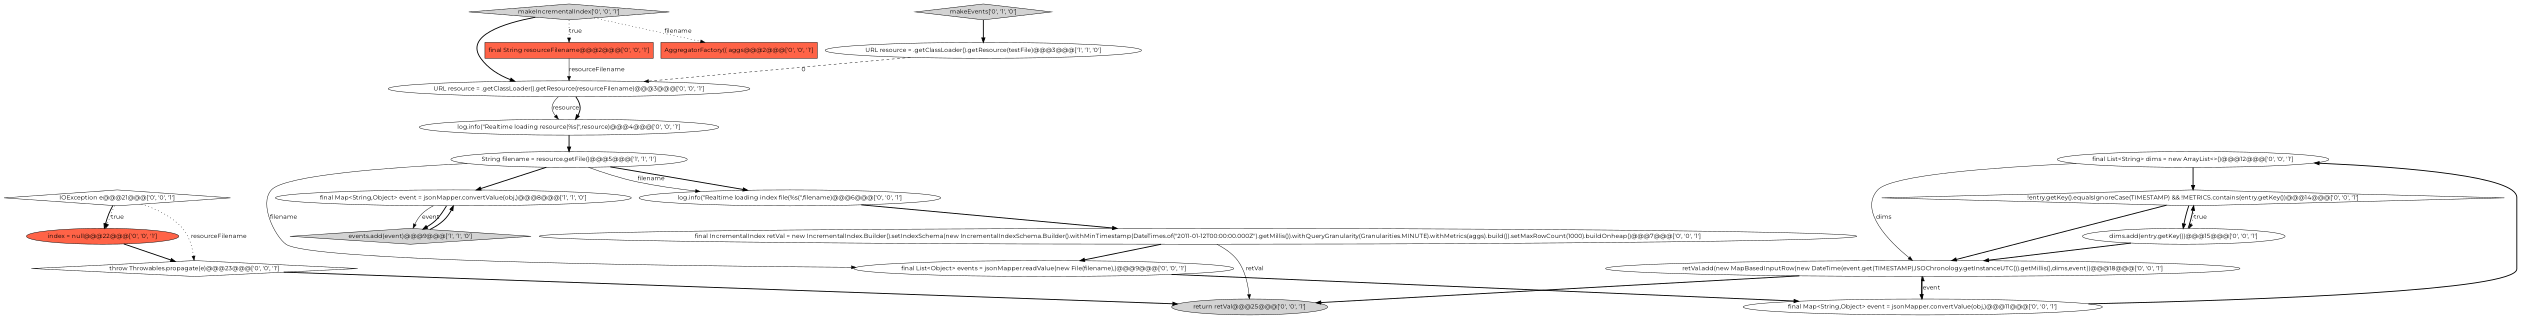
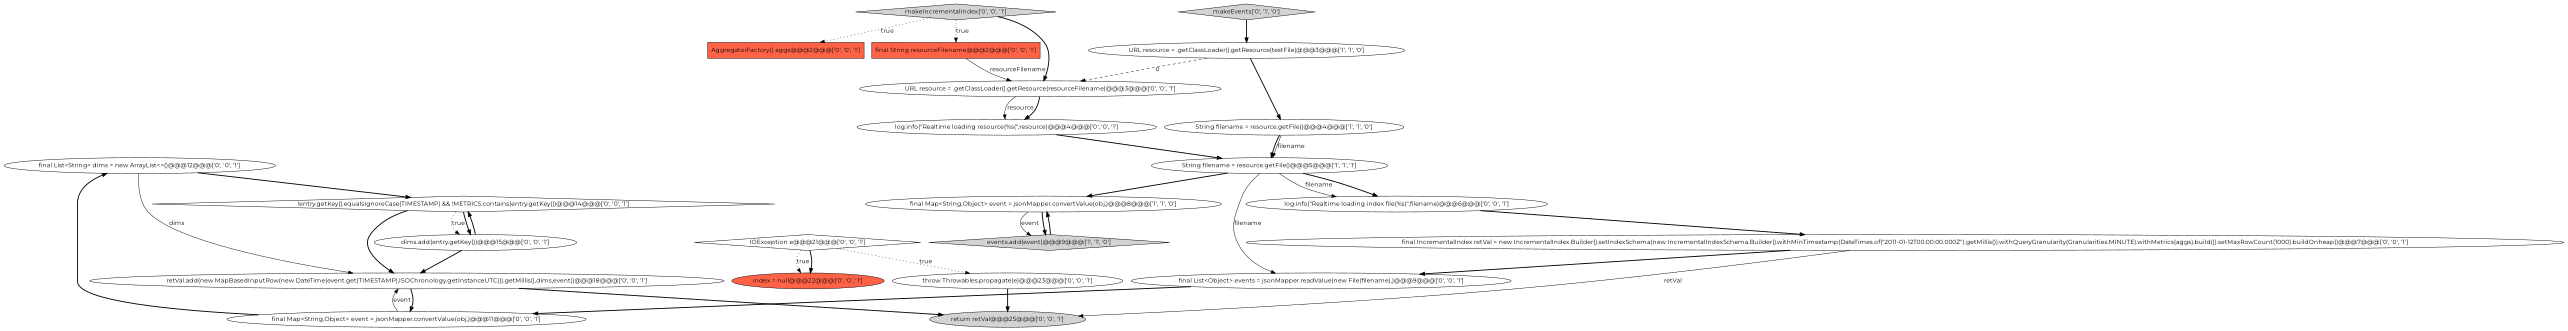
edge "makeIncrementalIndex['0', '0', '1']" -> "AggregatorFactory(( aggs@@@2@@@['0', '0', '1']": label "filename" -> "true"
node "String filename = resource.getFile()@@@4@@@['1', '1', '0']": added
edge "IOException e@@@21@@@['0', '0', '1']" -> "throw Throwables.propagate(e)@@@23@@@['0', '0', '1']": label "resourceFilename" -> "true"
edge "index = null@@@22@@@['0', '0', '1']" -> "throw Throwables.propagate(e)@@@23@@@['0', '0', '1']": removed
node "throw Throwables.propagate(e)@@@23@@@['0', '0', '1']": shape diamond -> ellipse
